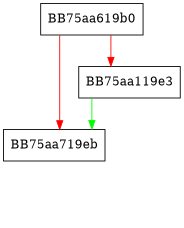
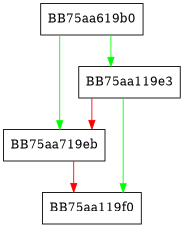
edge "BB75aa619b0" -> "BB75aa119e3": color red -> green
edge "BB75aa619b0" -> "BB75aa719eb": color red -> green
edge "BB75aa119e3" -> "BB75aa719eb": color green -> red
node "BB75aa119f0": added
